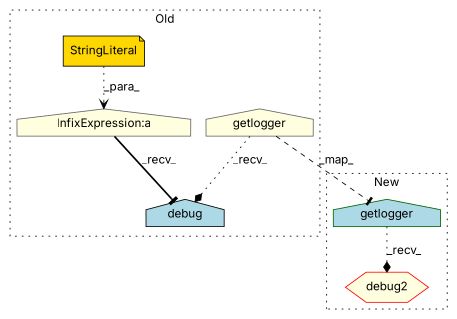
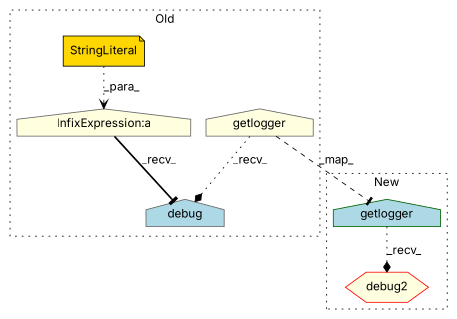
node "debug": color black -> gray40
